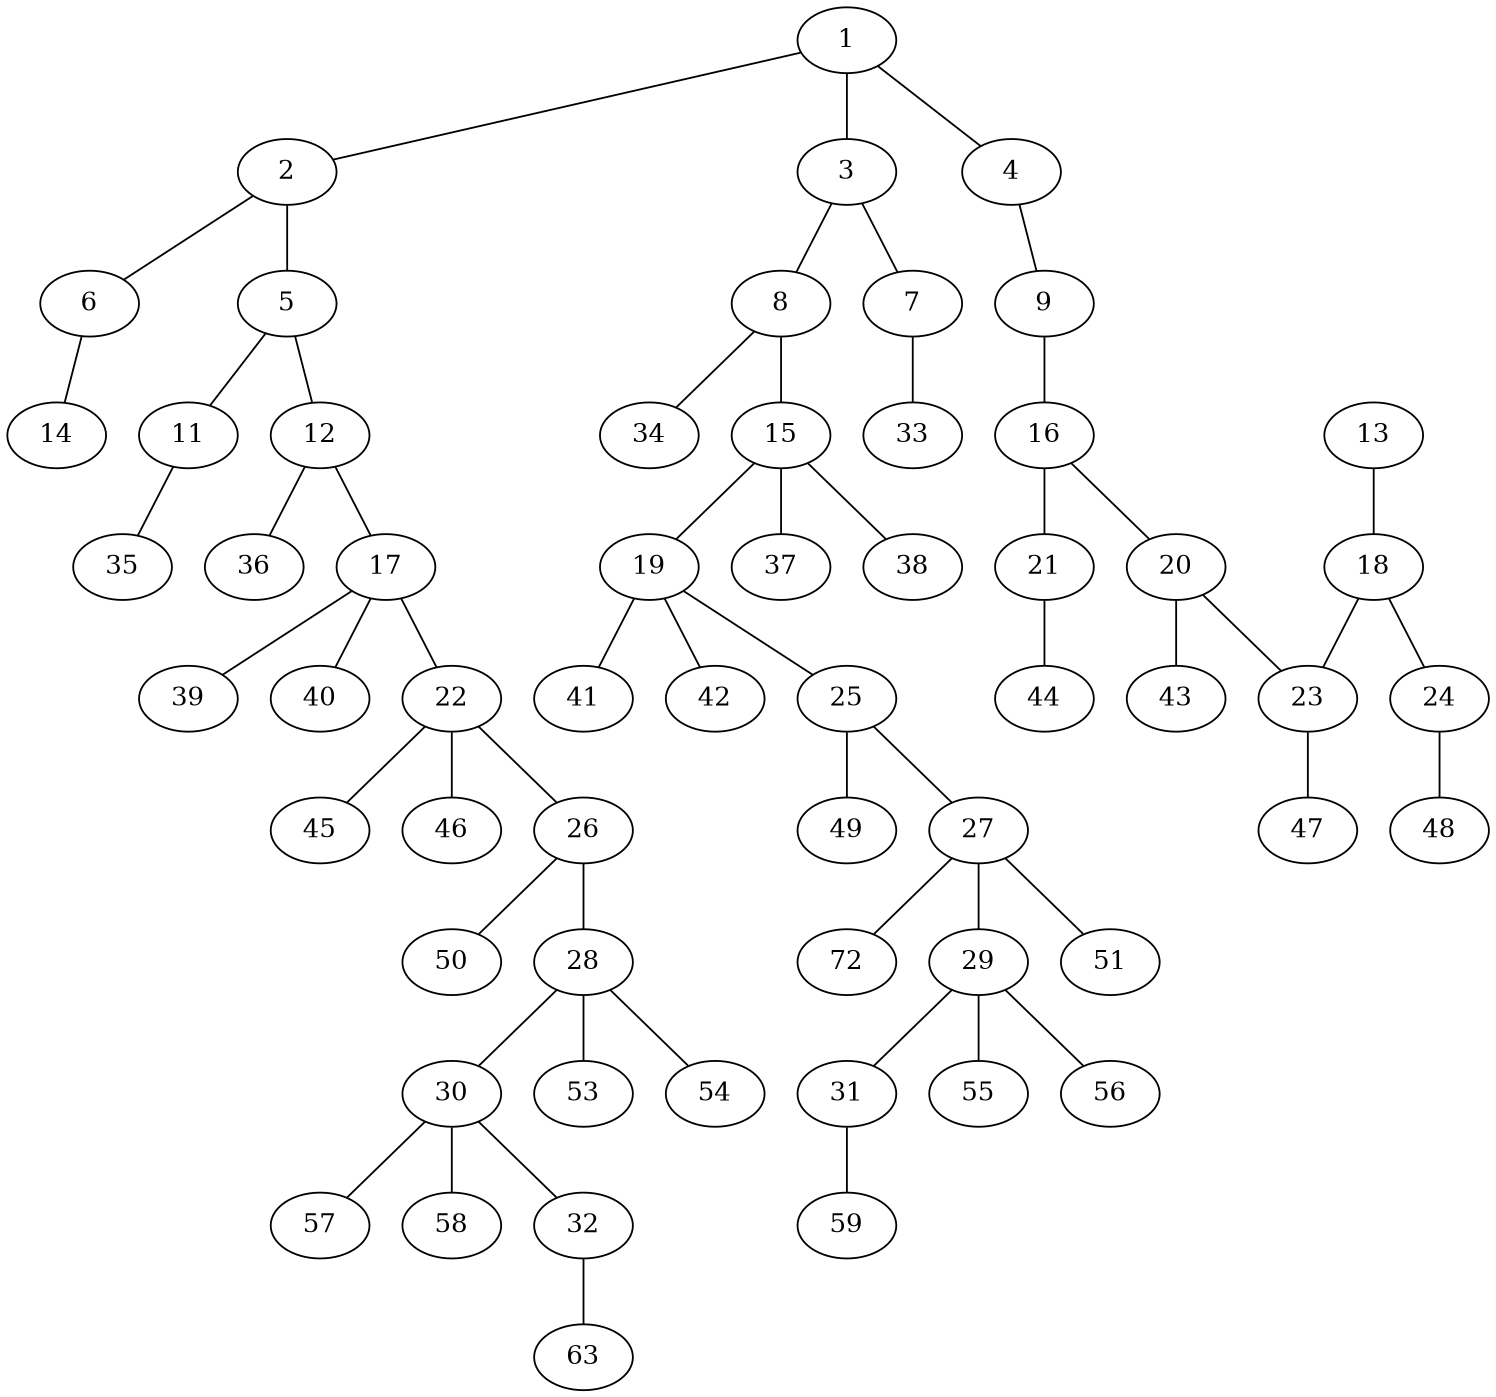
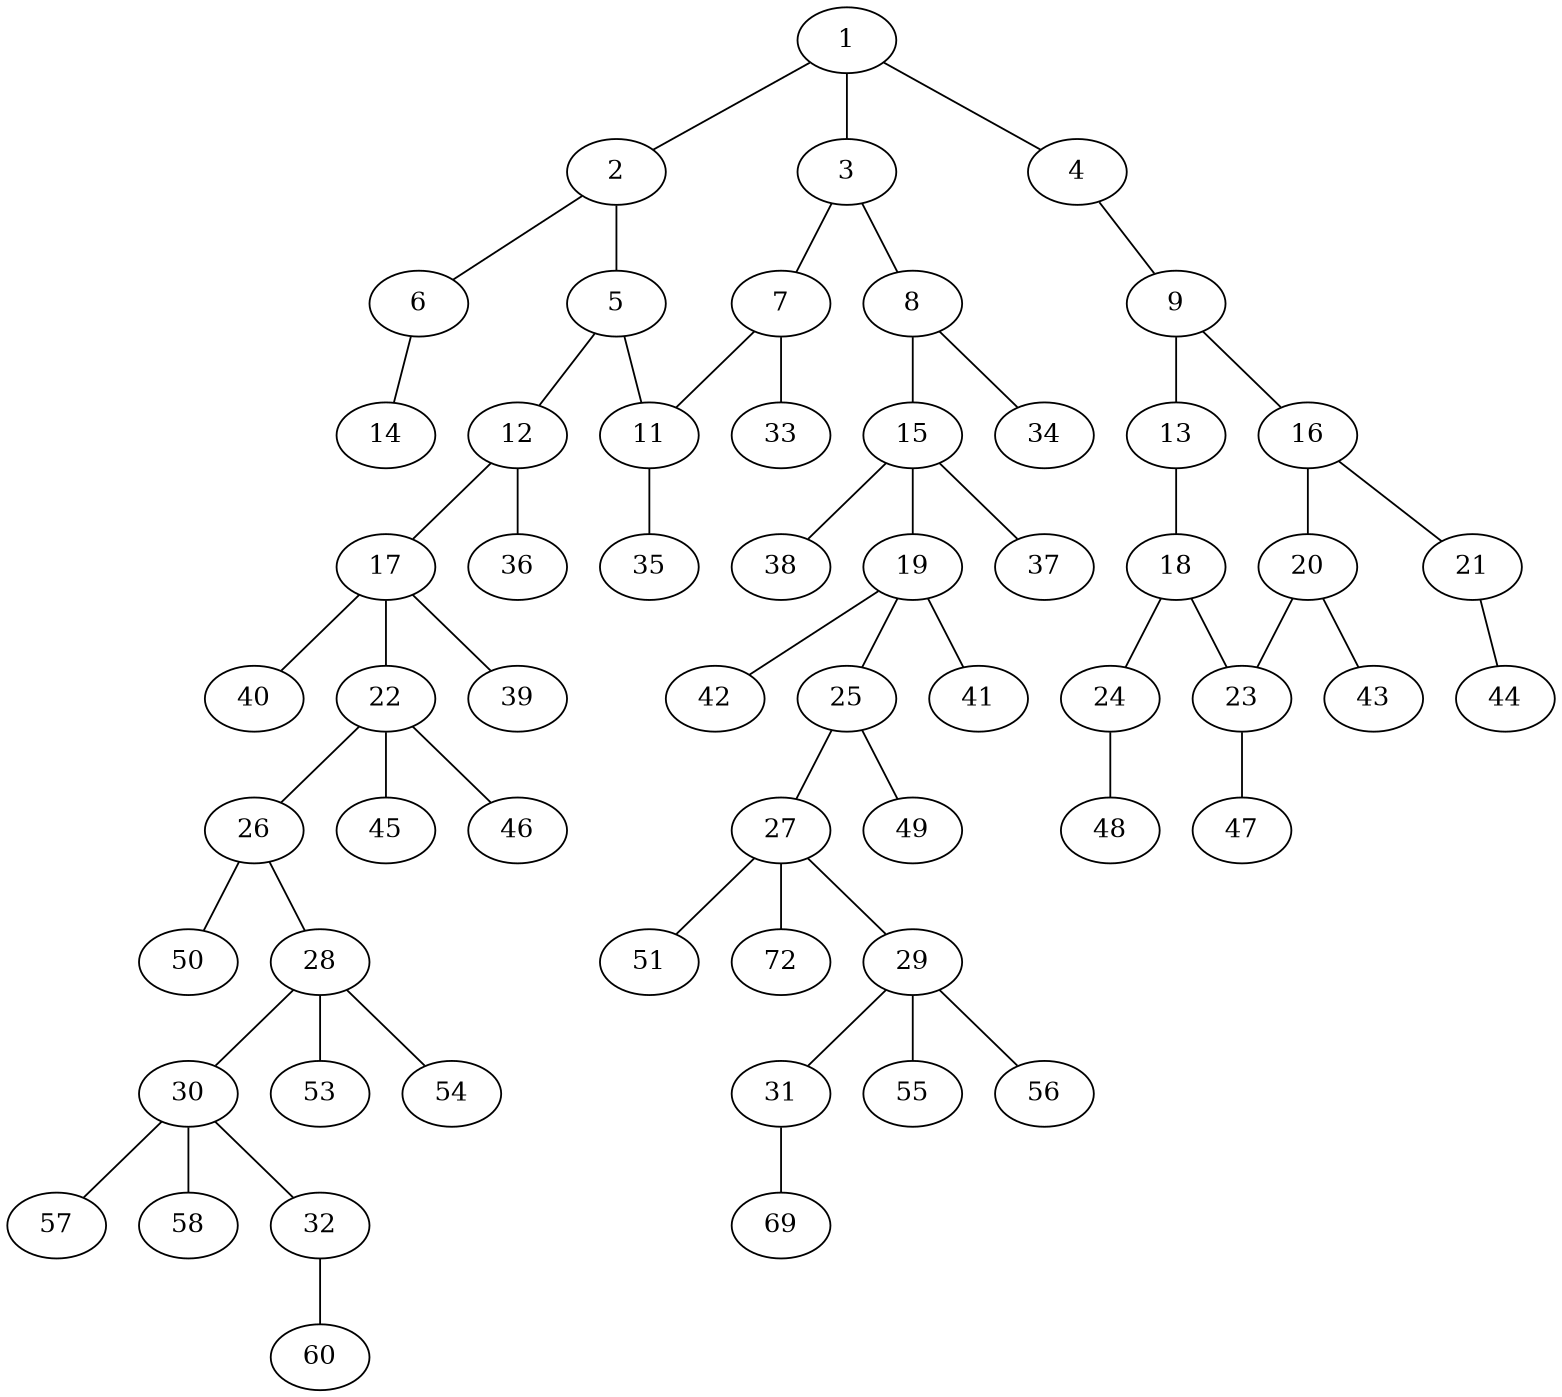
edge "7" -- "11": added
edge "9" -- "13": added
node "59": label "59" -> "69"
node "63": label "63" -> "60"
